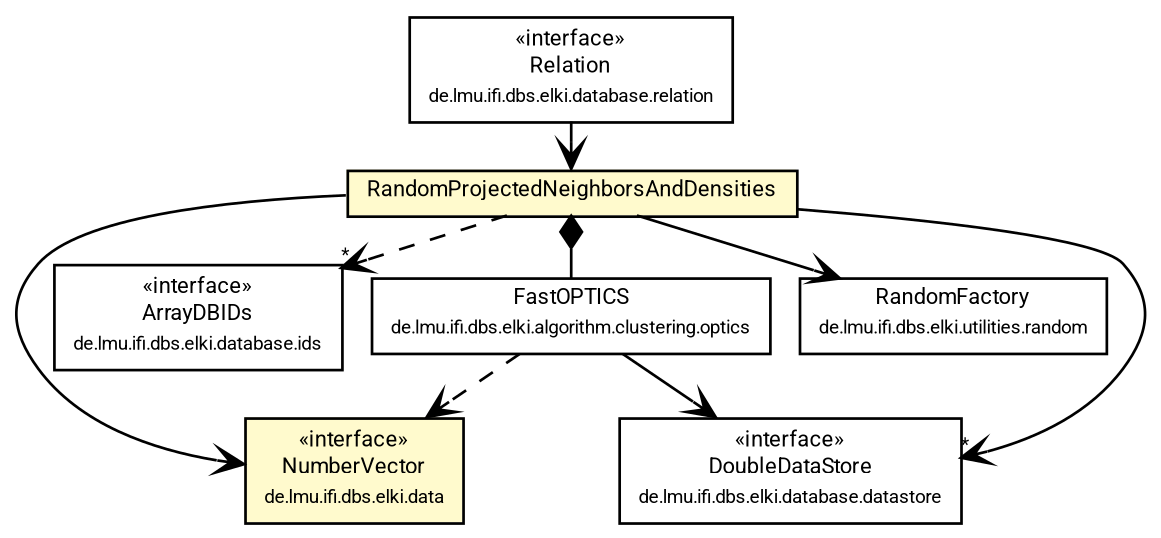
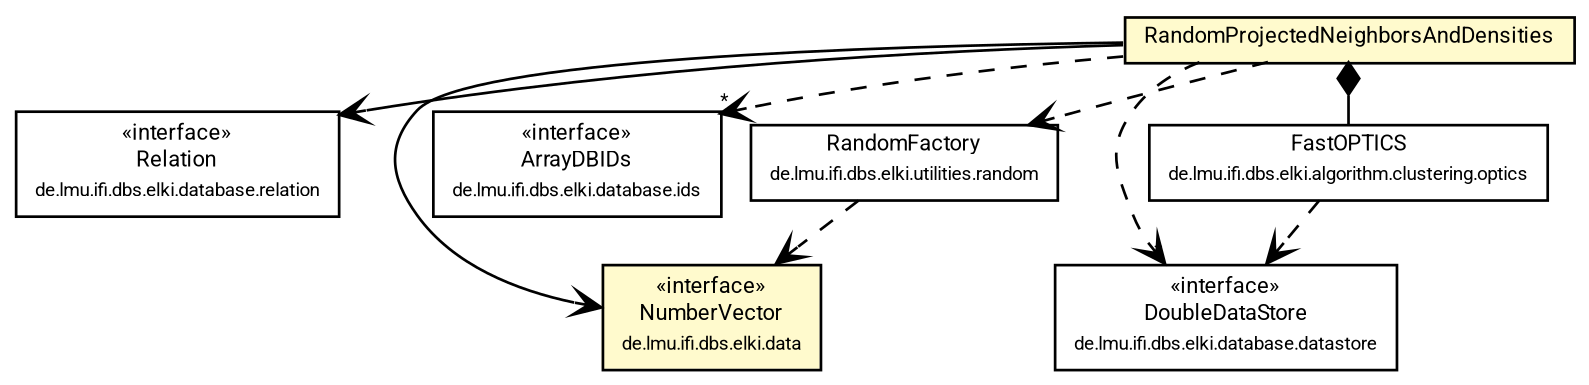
edge "Relation" -> "RandomProjectedNeighborsAndDensities": reversed
edge "RandomProjectedNeighborsAndDensities" -> "RandomFactory": style solid -> dashed
edge "RandomProjectedNeighborsAndDensities" -> "DoubleDataStore": style solid -> dashed
edge "FastOPTICS" -> "NumberVector": now "RandomFactory" -> "NumberVector"
edge "FastOPTICS" -> "DoubleDataStore": style solid -> dashed
